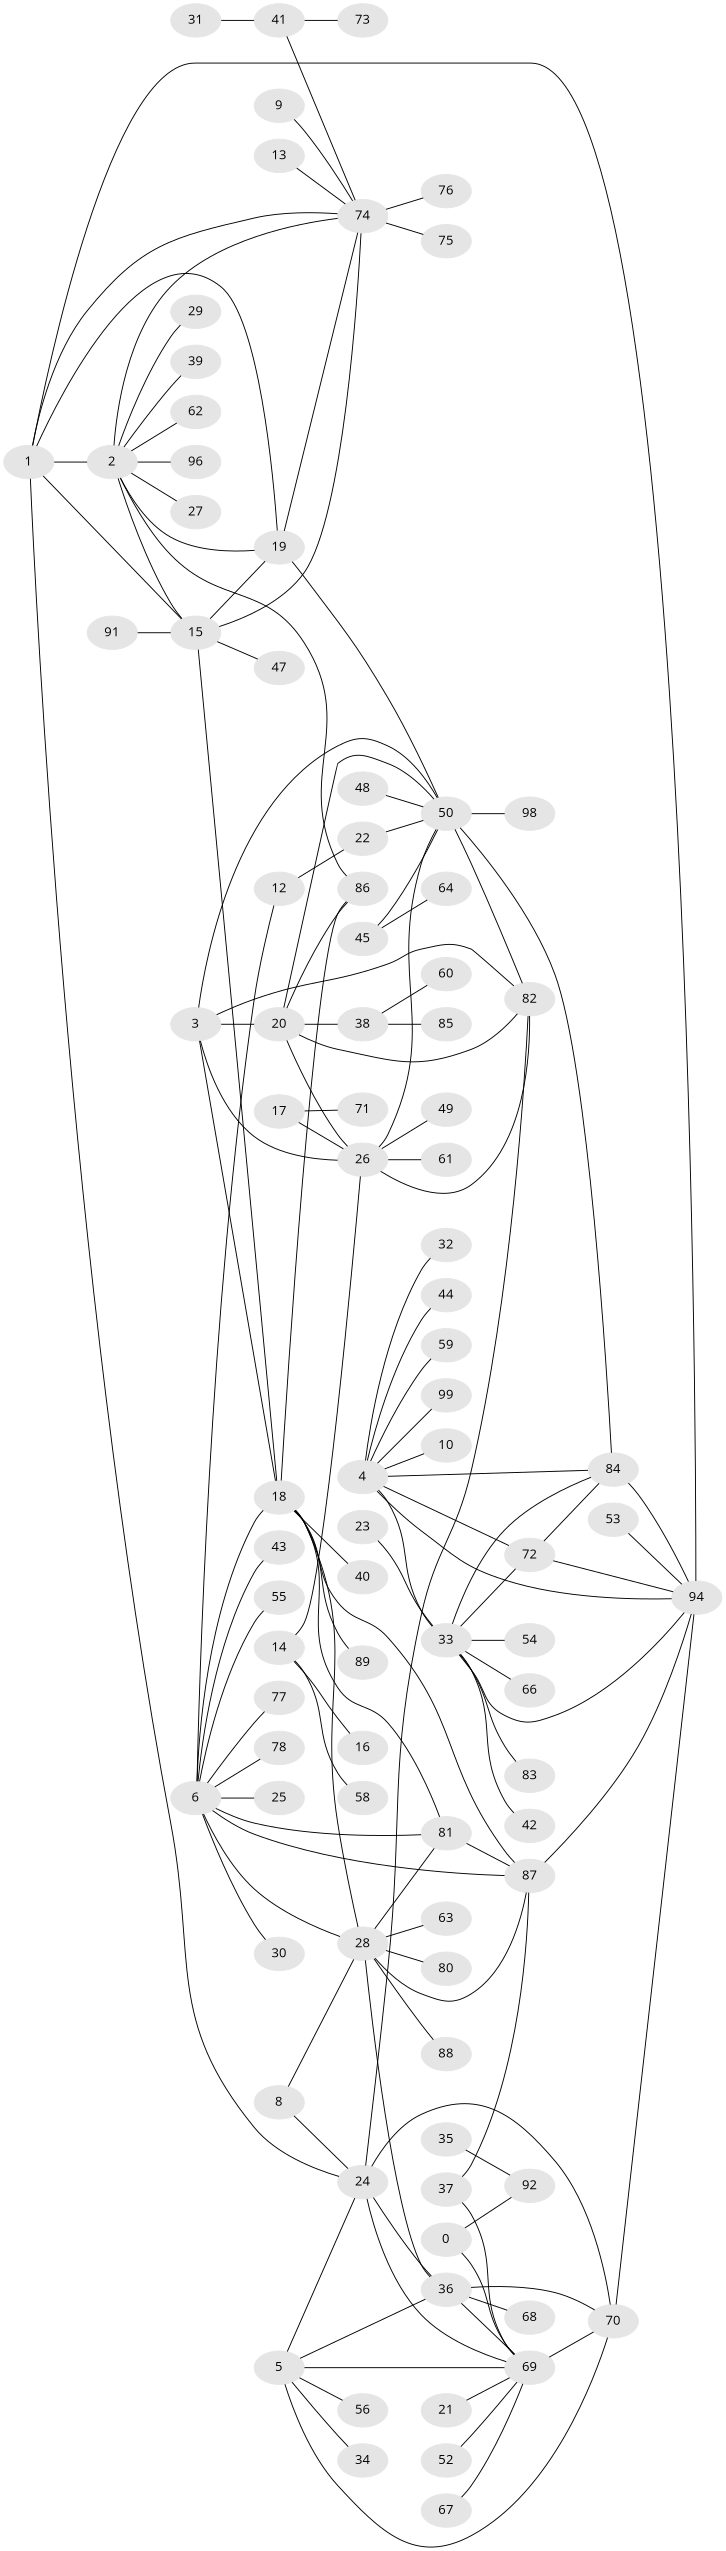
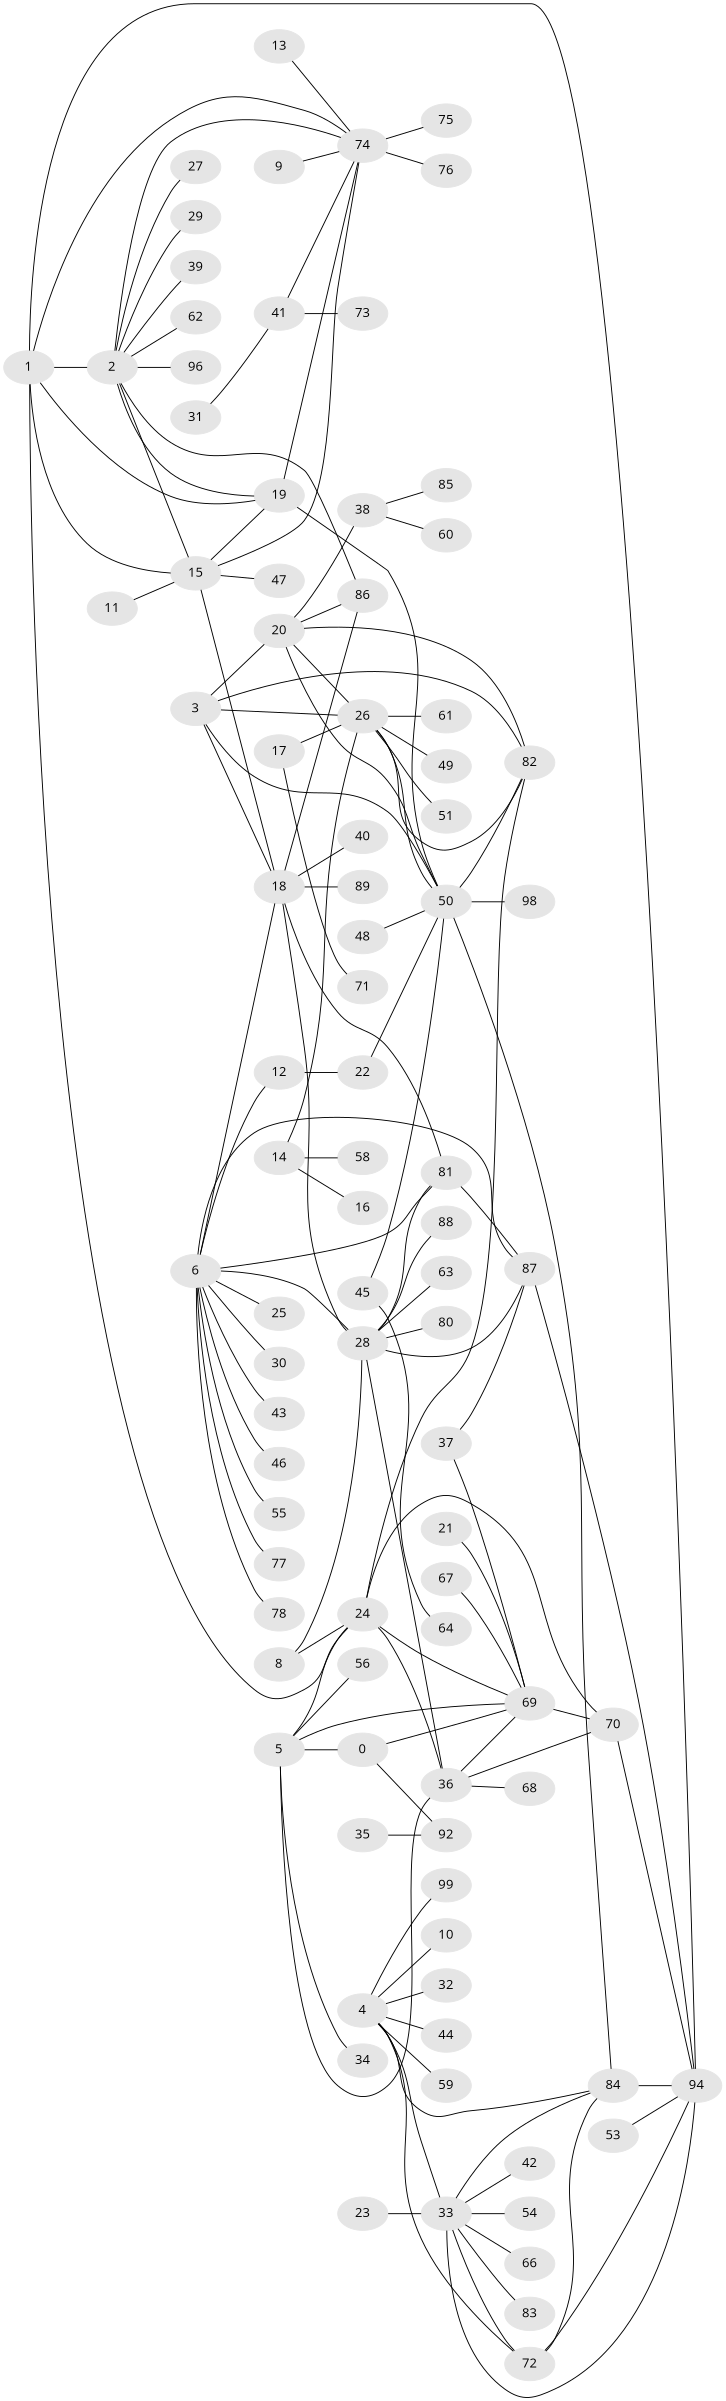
node "91": label "91" -> "11"
node "51": added
node "46": added
edge "4" -- "94": removed
edge "18" -- "87": removed
node "52": removed
edge "70" -- "5": now "0" -- "5"
